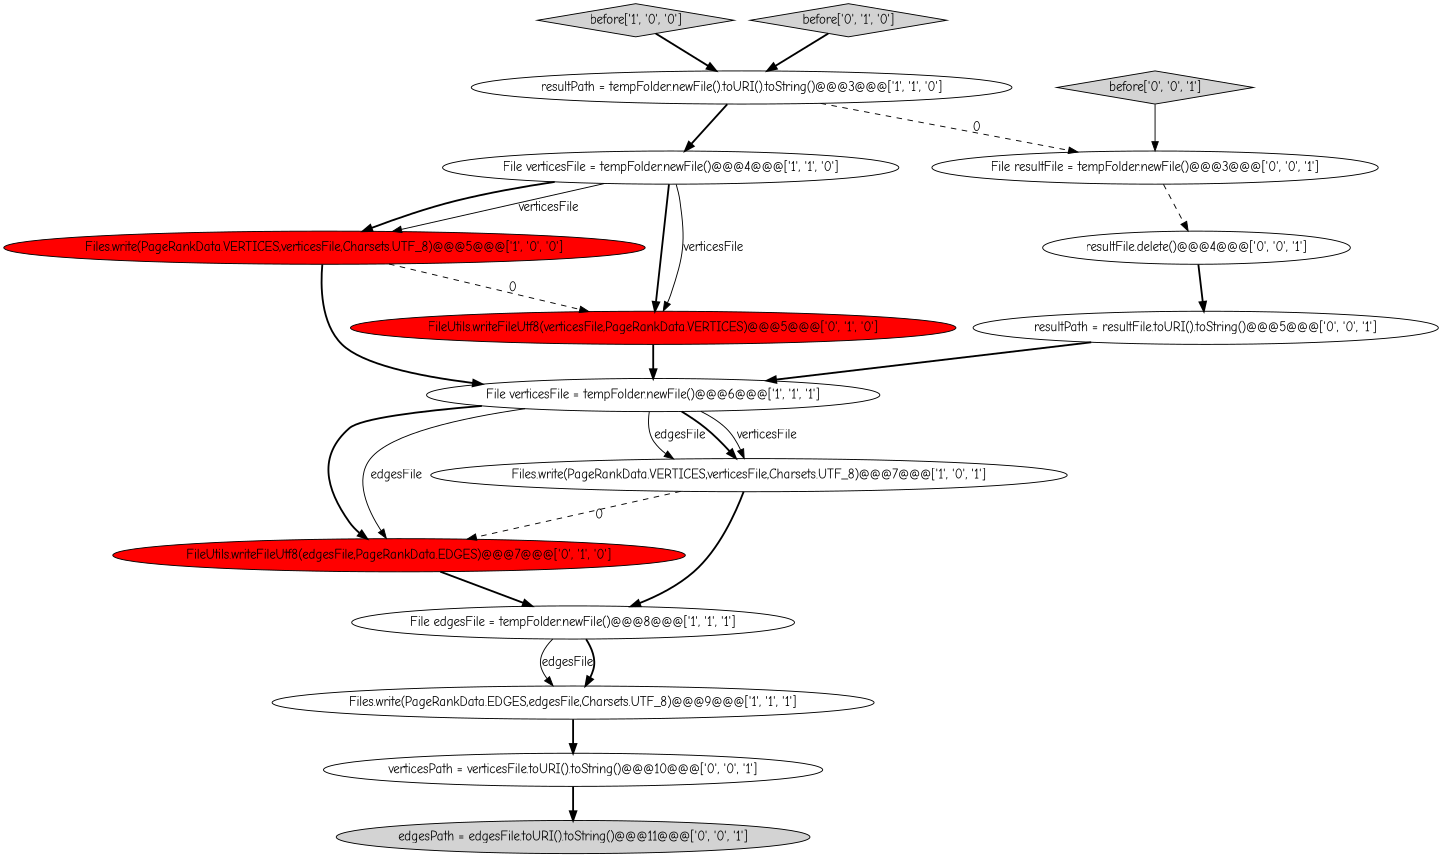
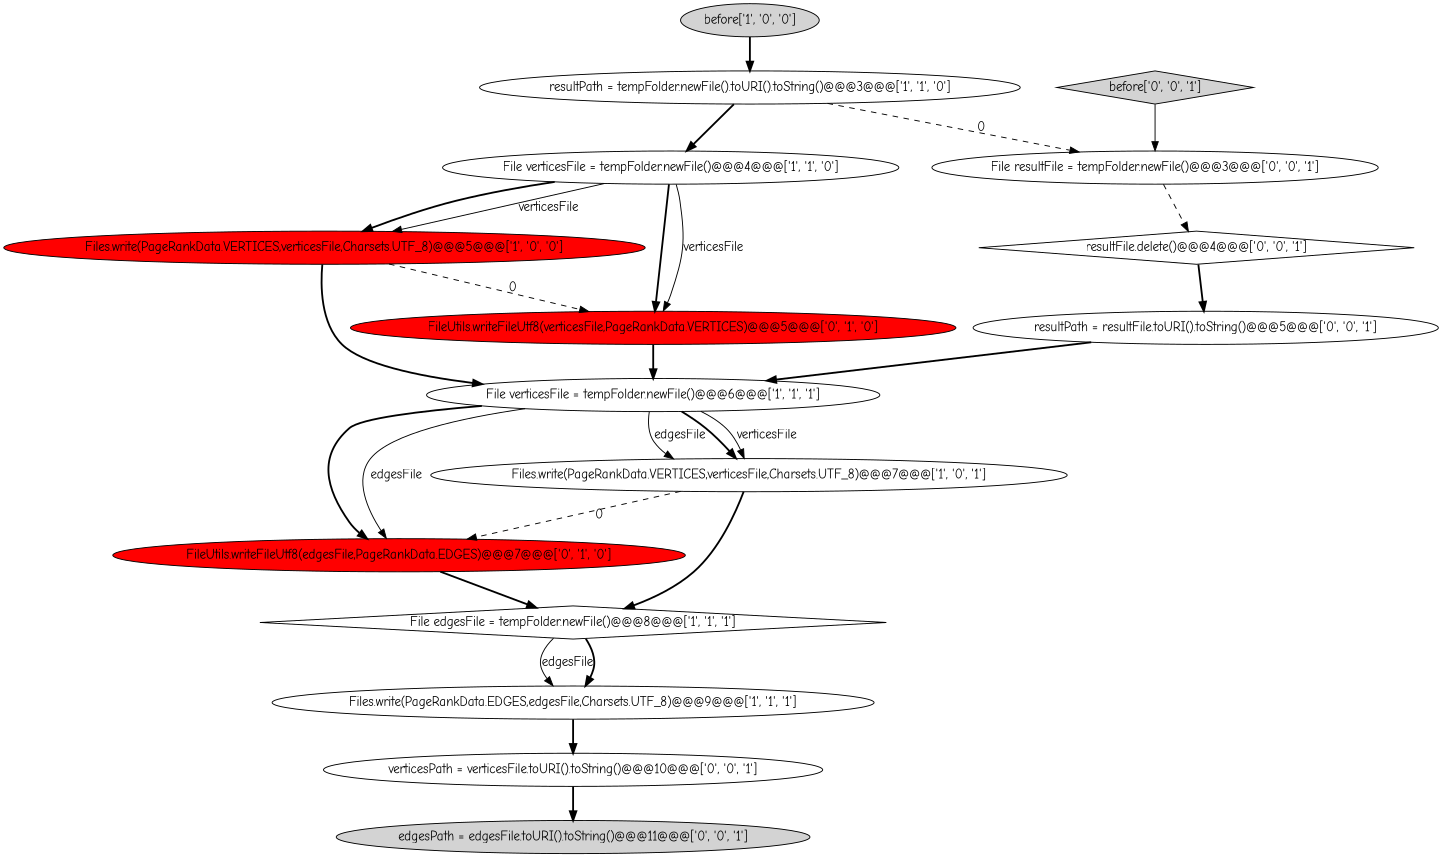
node "before['1', '0', '0']": shape diamond -> ellipse
node "before['0', '1', '0']": removed
node "resultFile.delete()@@@4@@@['0', '0', '1']": shape ellipse -> diamond
node "File edgesFile = tempFolder.newFile()@@@8@@@['1', '1', '1']": shape ellipse -> diamond
